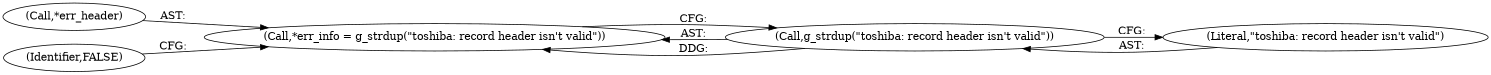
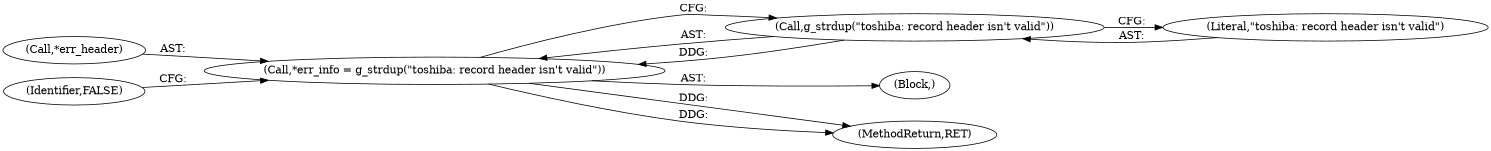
node "(Block,)": added
node "(MethodReturn,RET)": added
